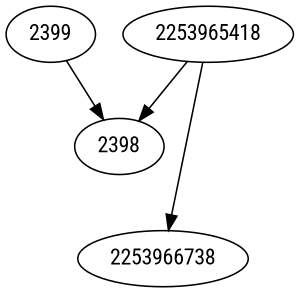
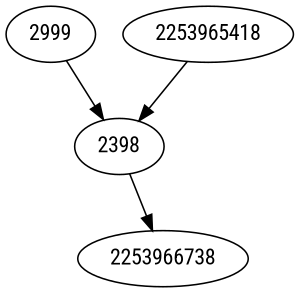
node "2399": label "2399" -> "2999"
edge "2253965418" -> "2253966738": now "2398" -> "2253966738"
